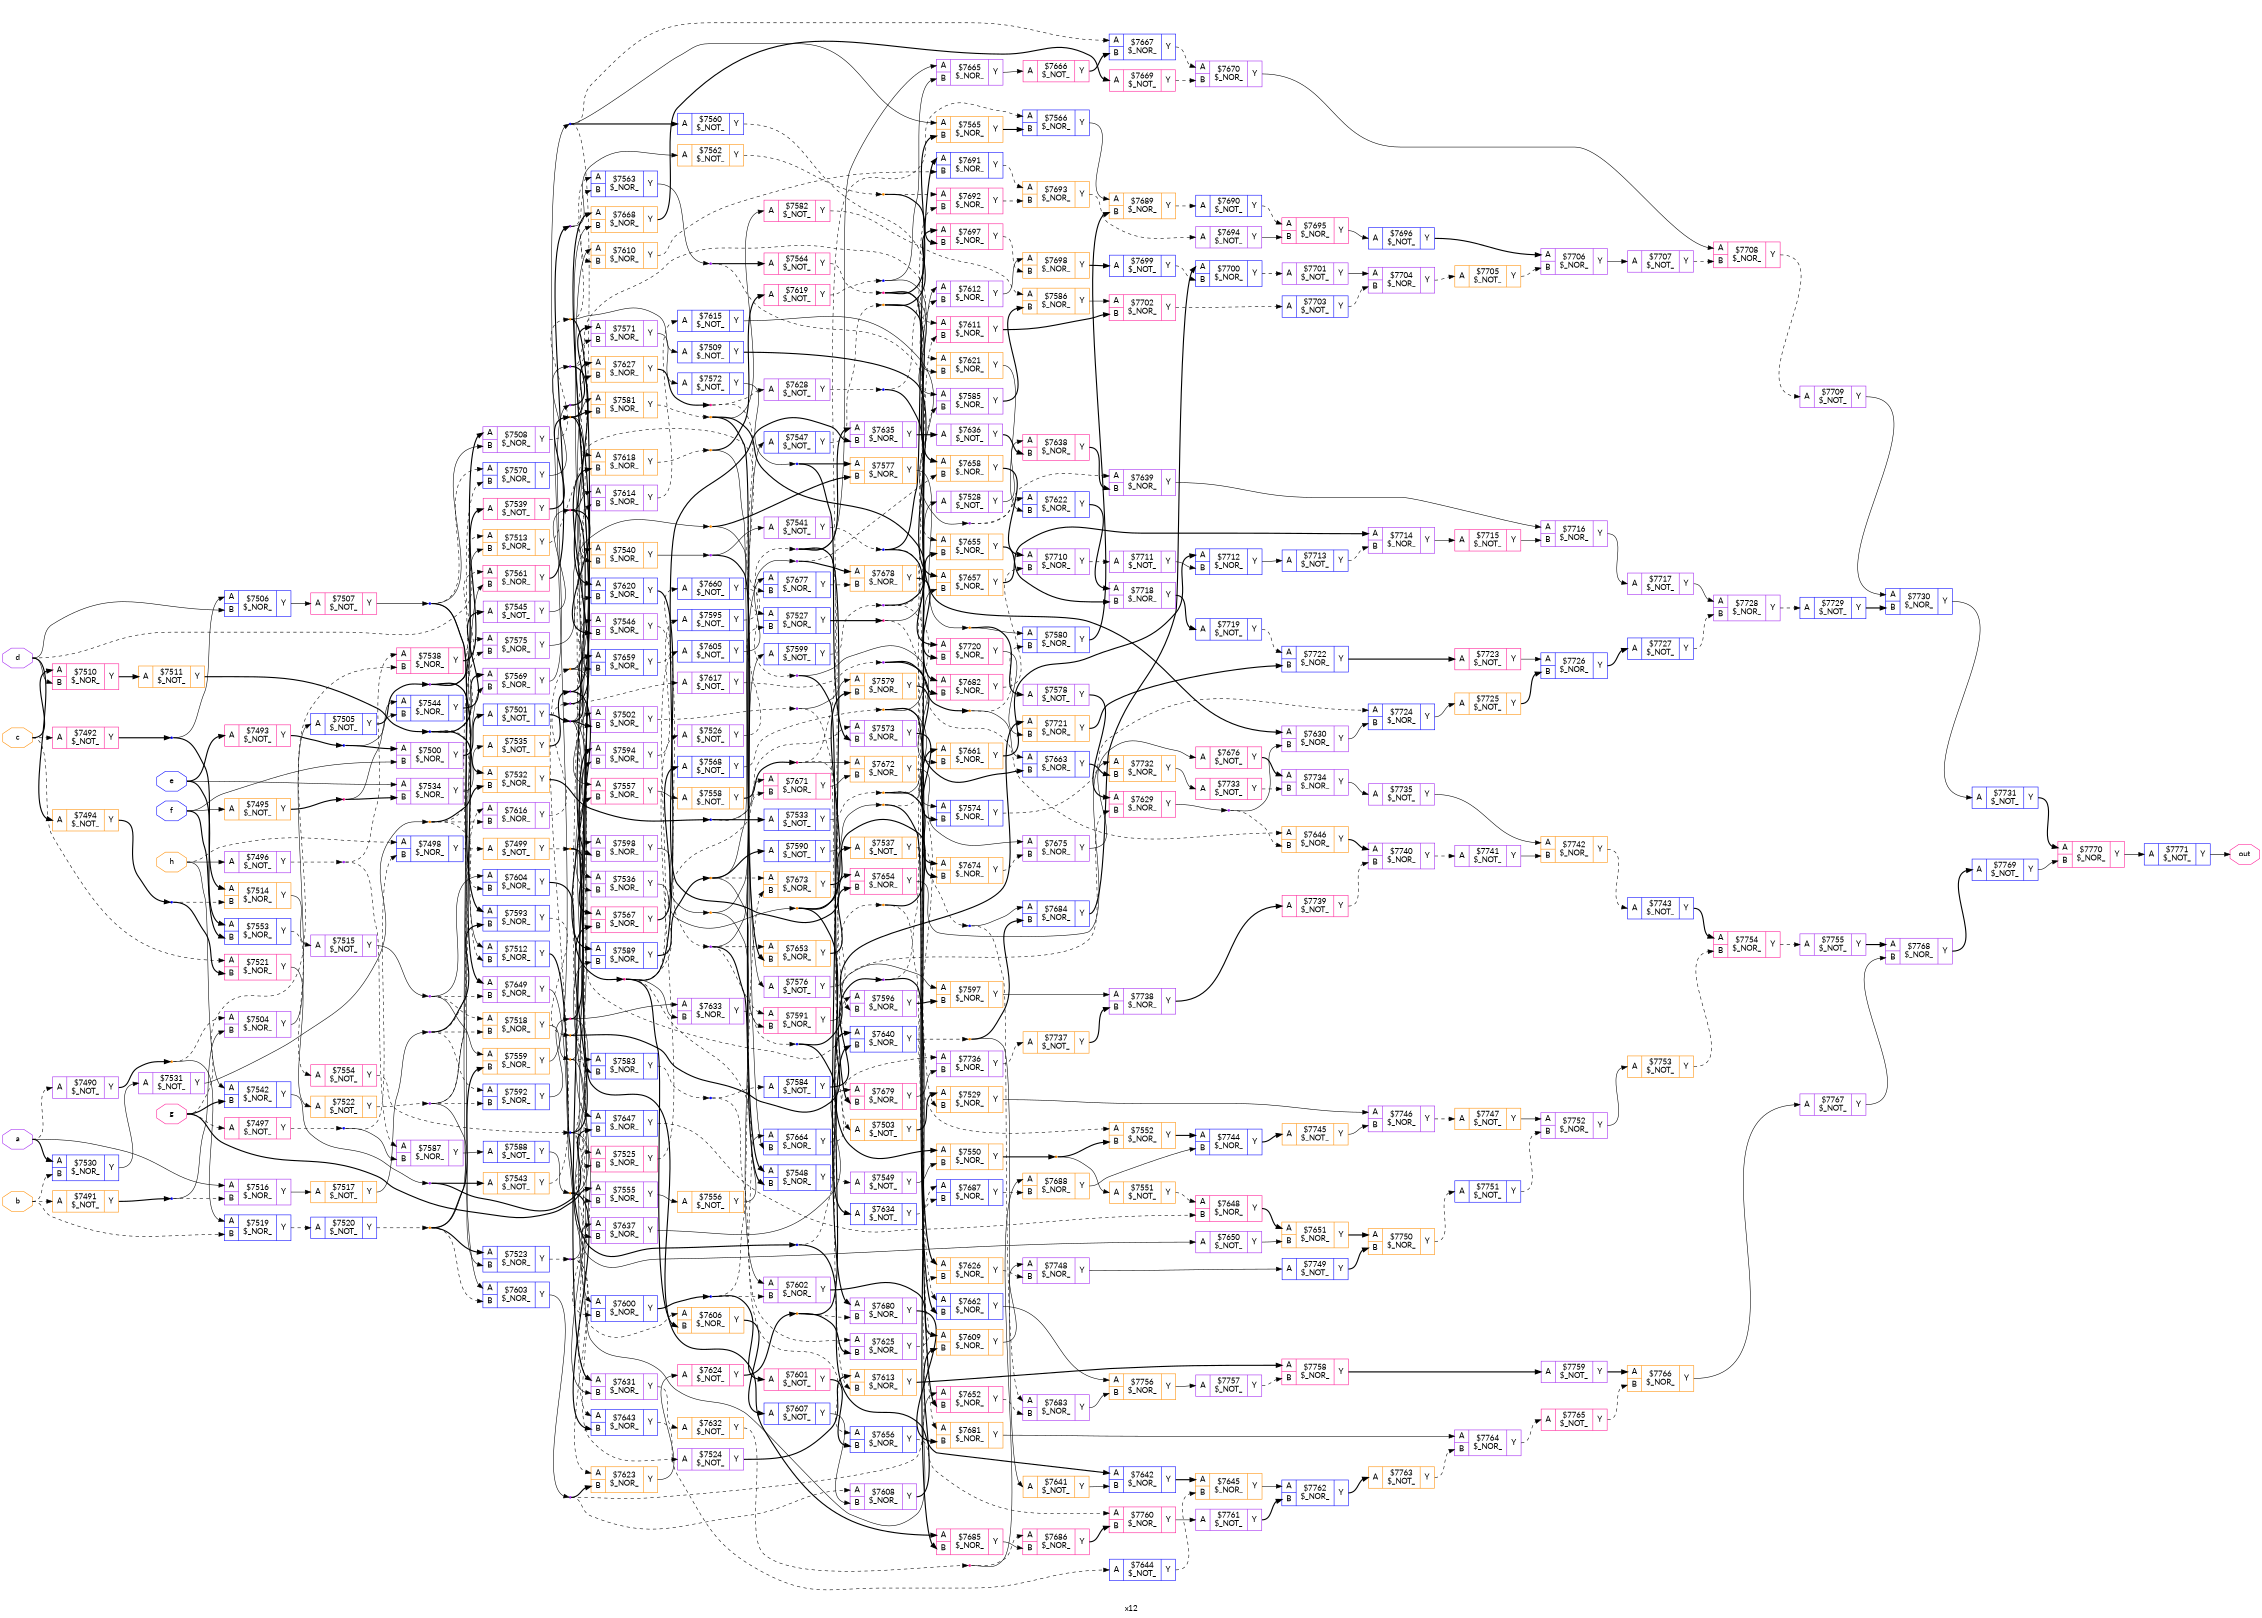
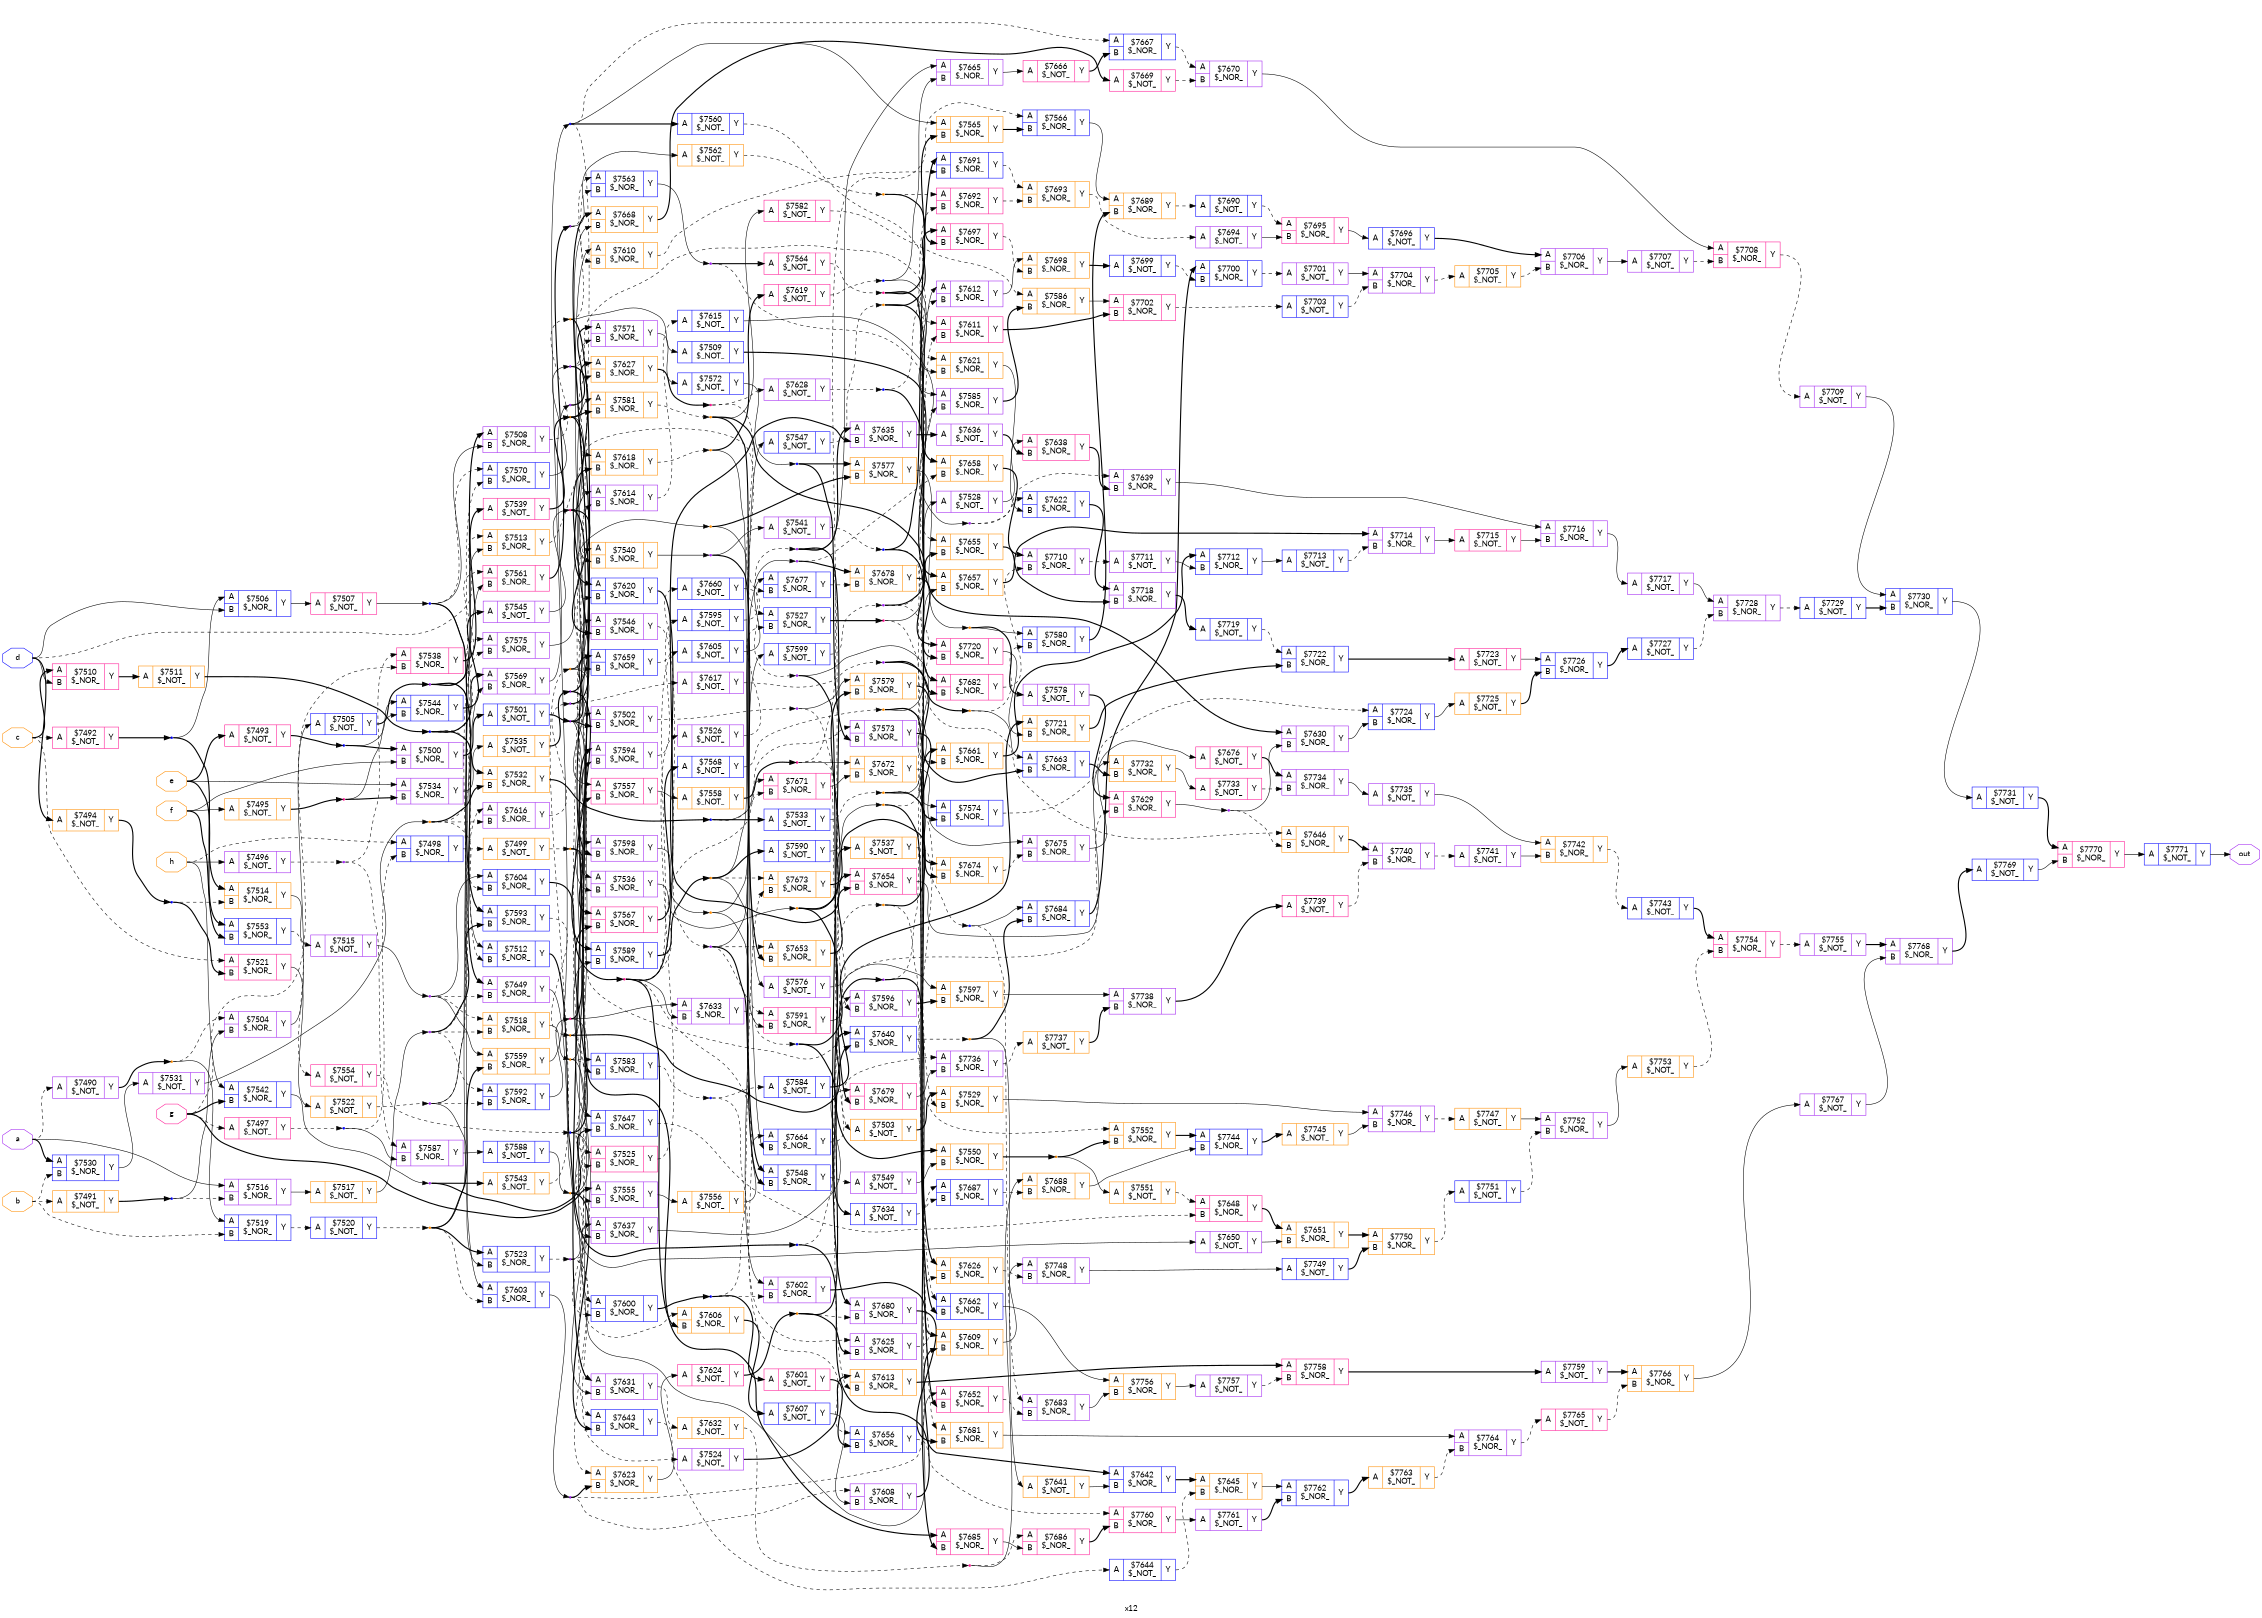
node "d": color purple -> blue
node "e": color blue -> darkorange
node "f": color blue -> darkorange
node "out": color deeppink -> purple
